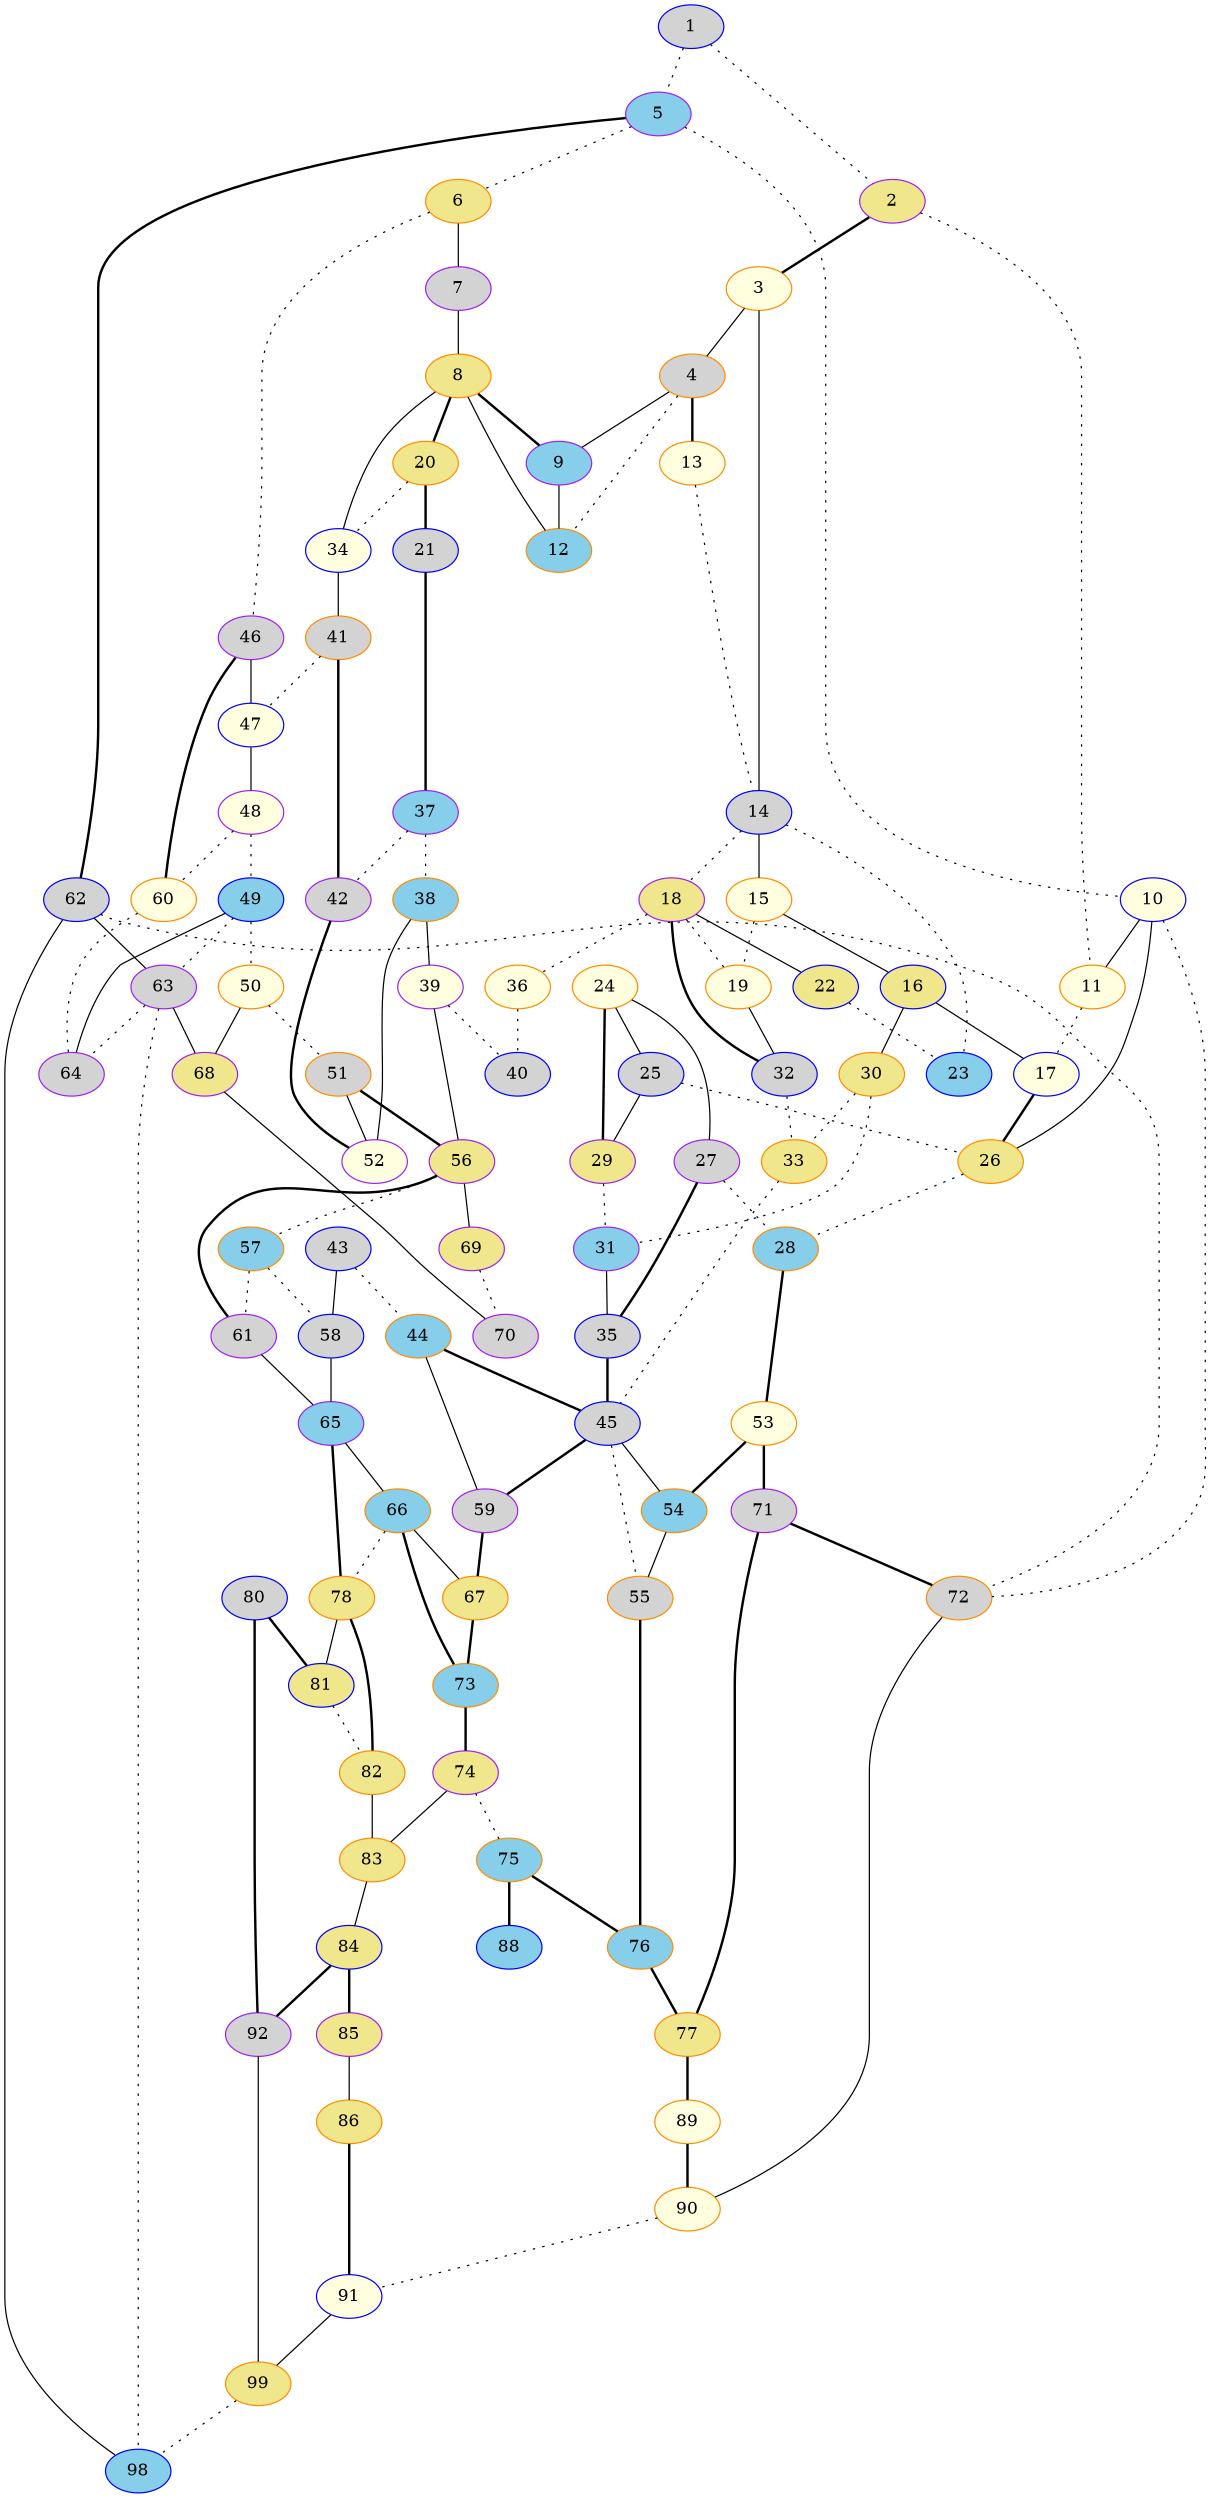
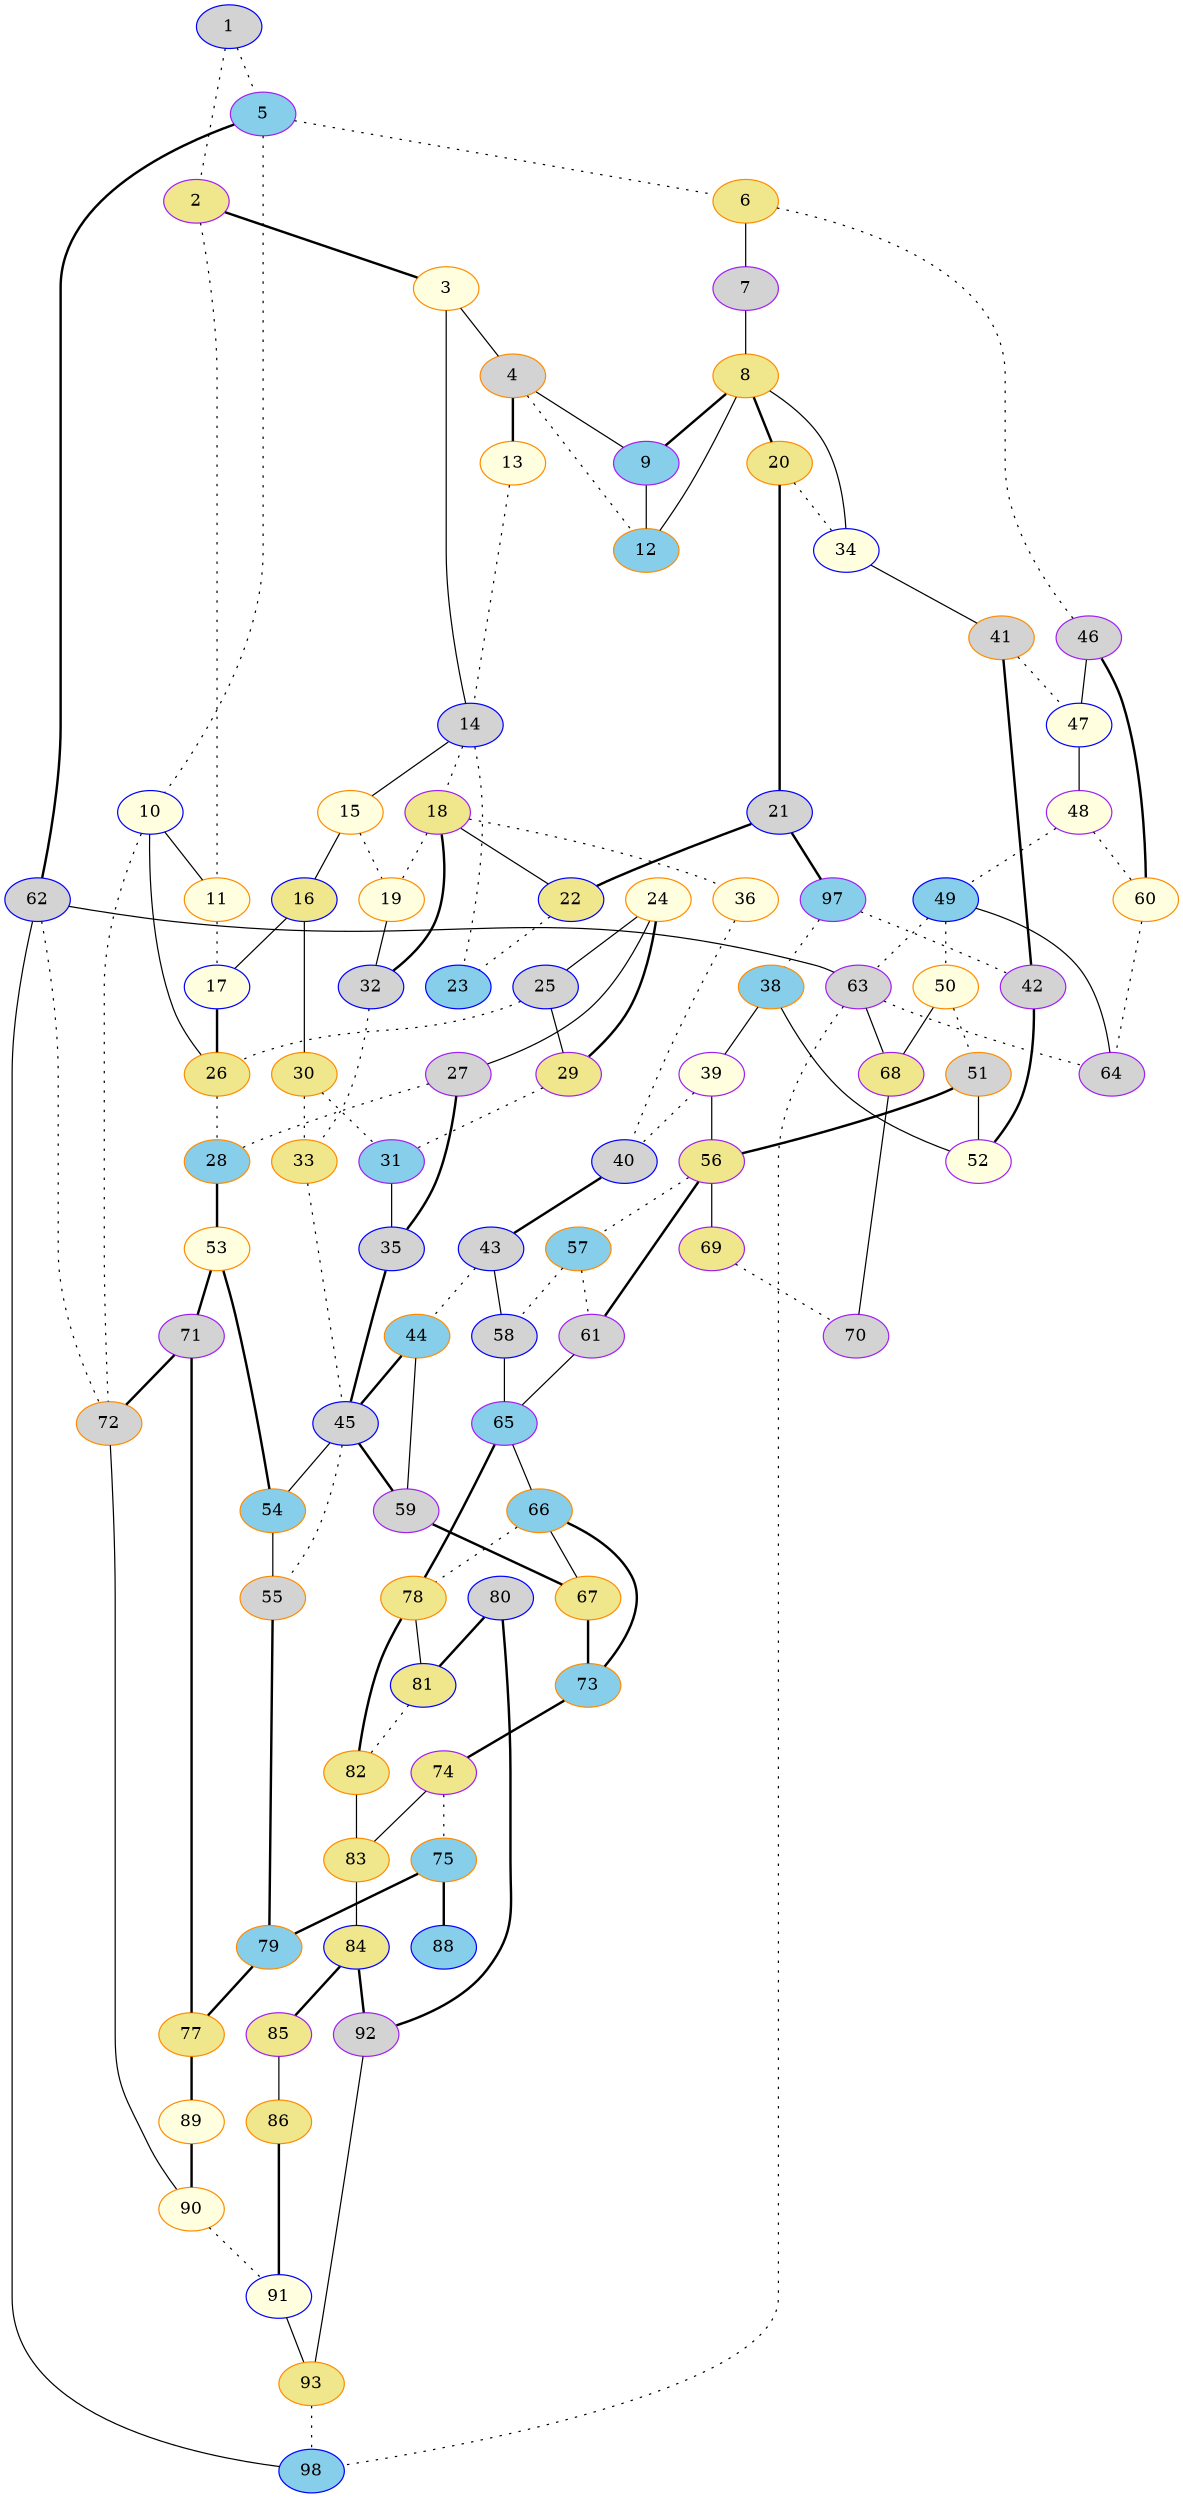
node "37": label "37" -> "97"
edge "21" -- "22": added
edge "40" -- "43": added
node "76": label "76" -> "79"
node "99": label "99" -> "93"
